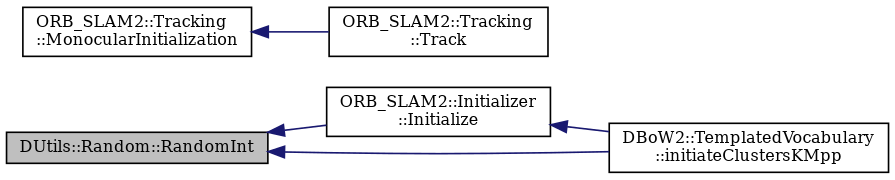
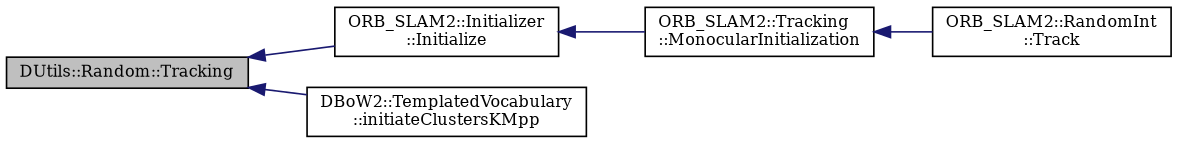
node "ORB_SLAM2::Tracking ::Track": label "ORB_SLAM2::Tracking ::Track" -> "ORB_SLAM2::RandomInt ::Track"
edge "DBoW2::TemplatedVocabulary ::initiateClustersKMpp" -> "ORB_SLAM2::Initializer ::Initialize": now "ORB_SLAM2::Tracking ::MonocularInitialization" -> "ORB_SLAM2::Initializer ::Initialize"
node "DUtils::Random::RandomInt": label "DUtils::Random::RandomInt" -> "DUtils::Random::Tracking"
